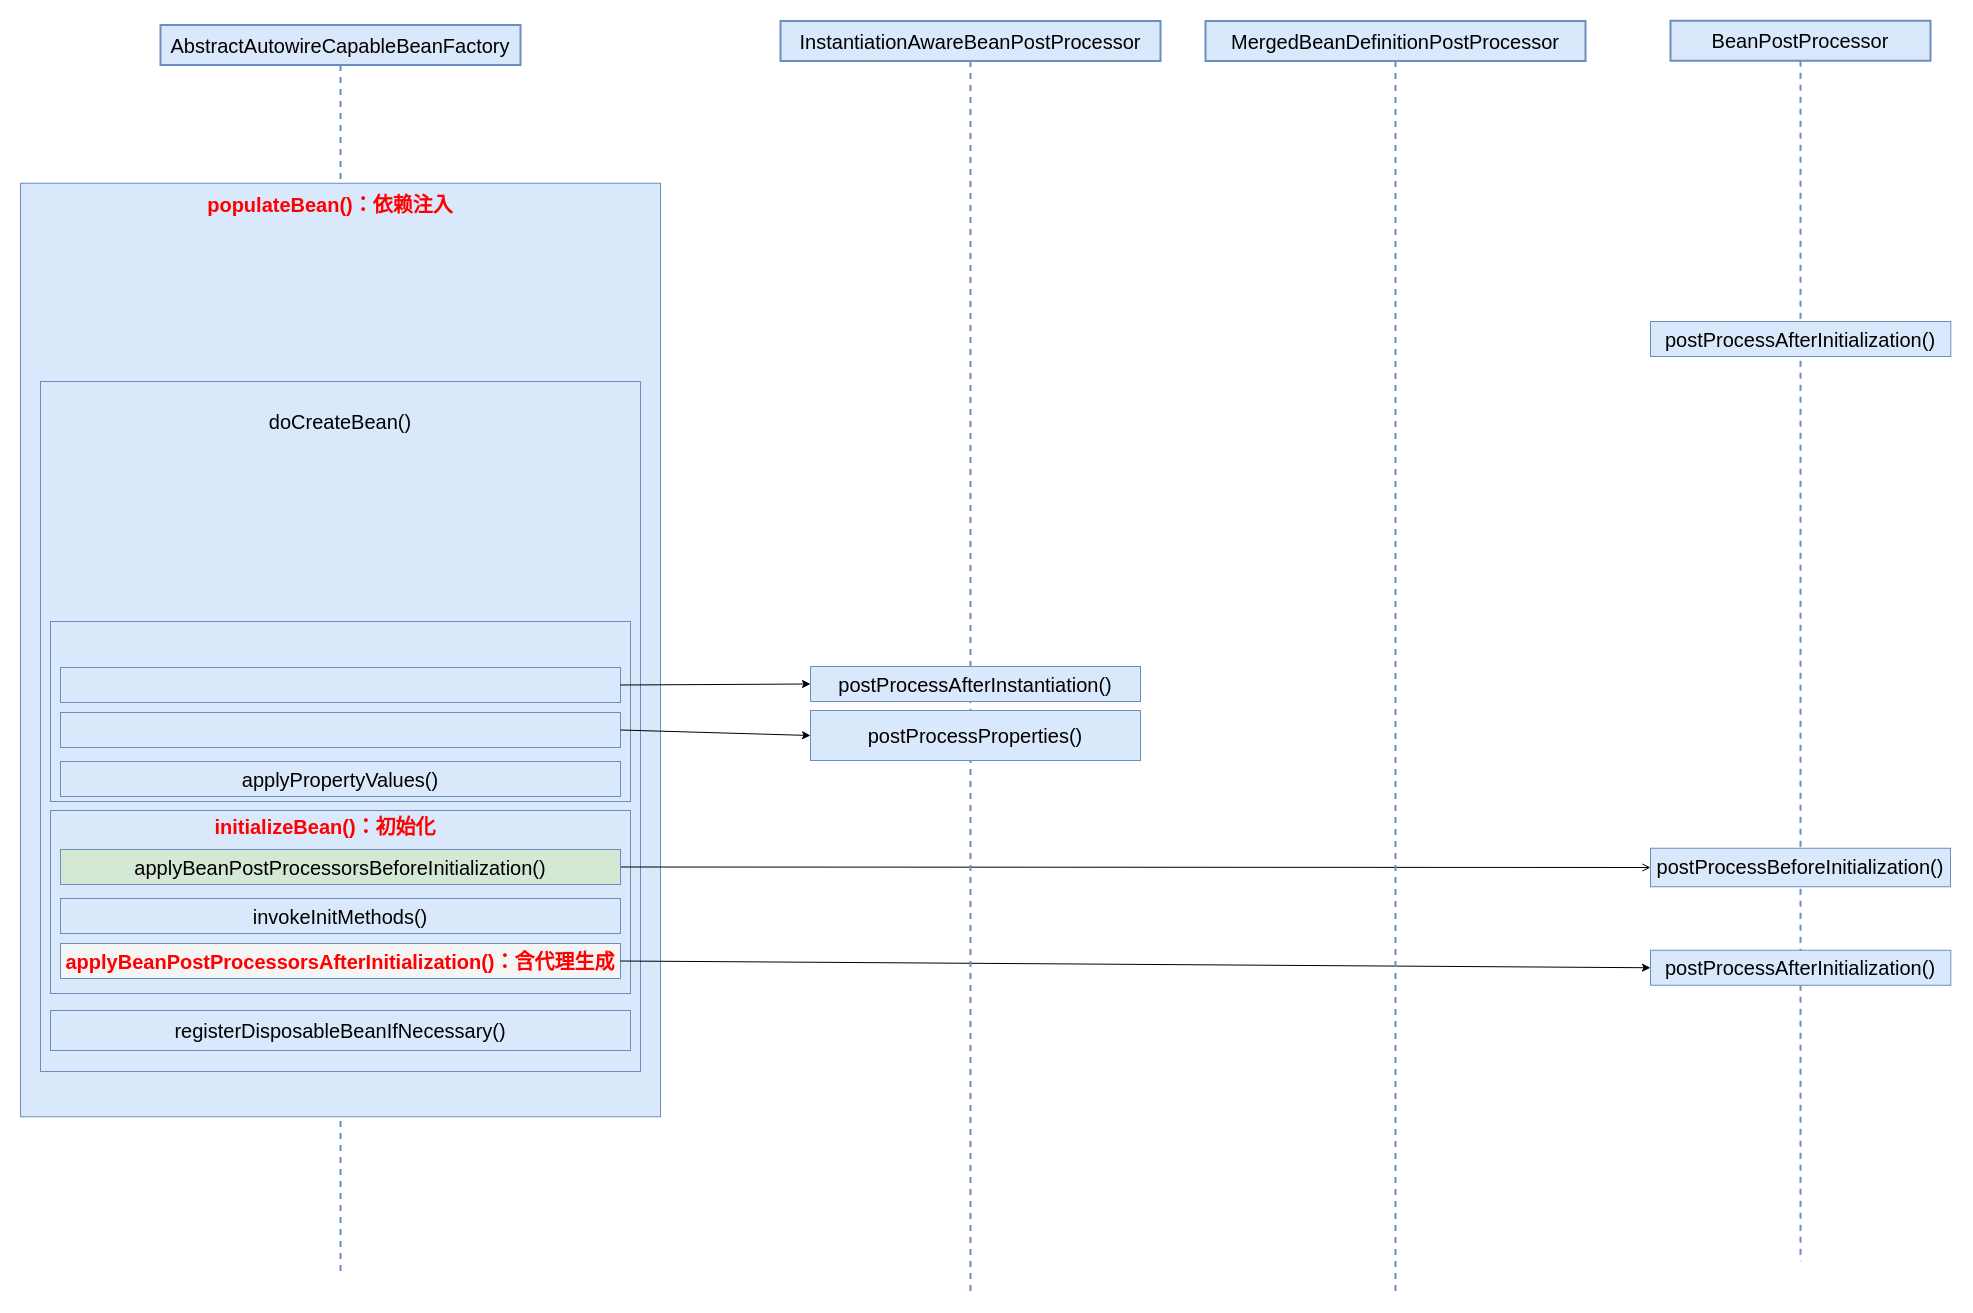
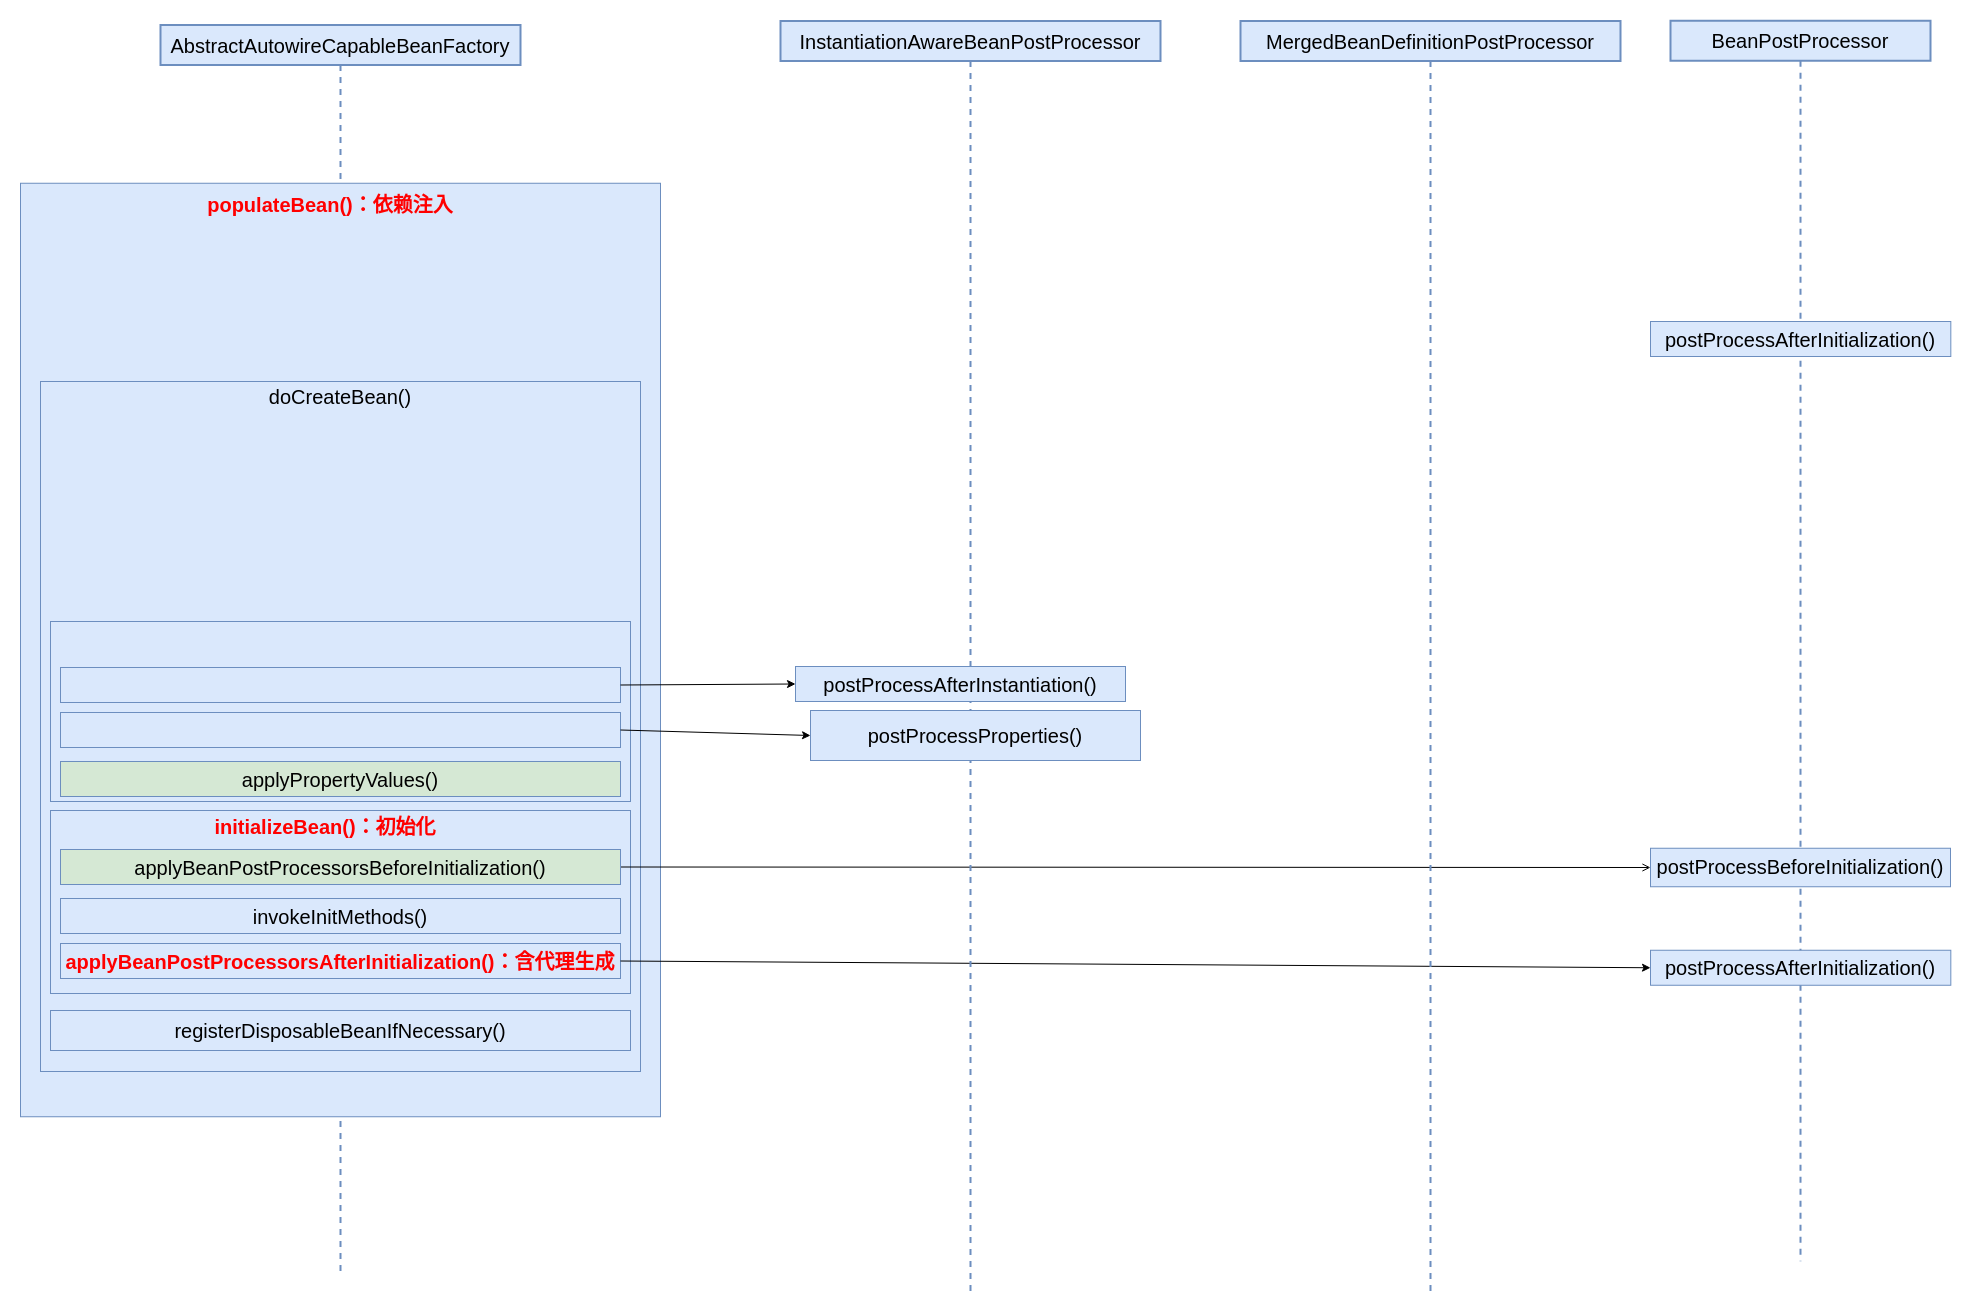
node "doCreateBean()": moved (341, 422) -> (341, 397)
node "MergedBeanDefinitionPostProcessor": moved (1396, 656) -> (1431, 656)
node "postProcessAfterInstantiation()": moved (976, 684) -> (961, 684)
node "applyPropertyValues()": fillcolor #dae8fc -> #d5e8d4
node "applyBeanPostProcessorsAfterInitialization()：含代理生成": fillcolor #f5f5f5 -> #dae8fc
